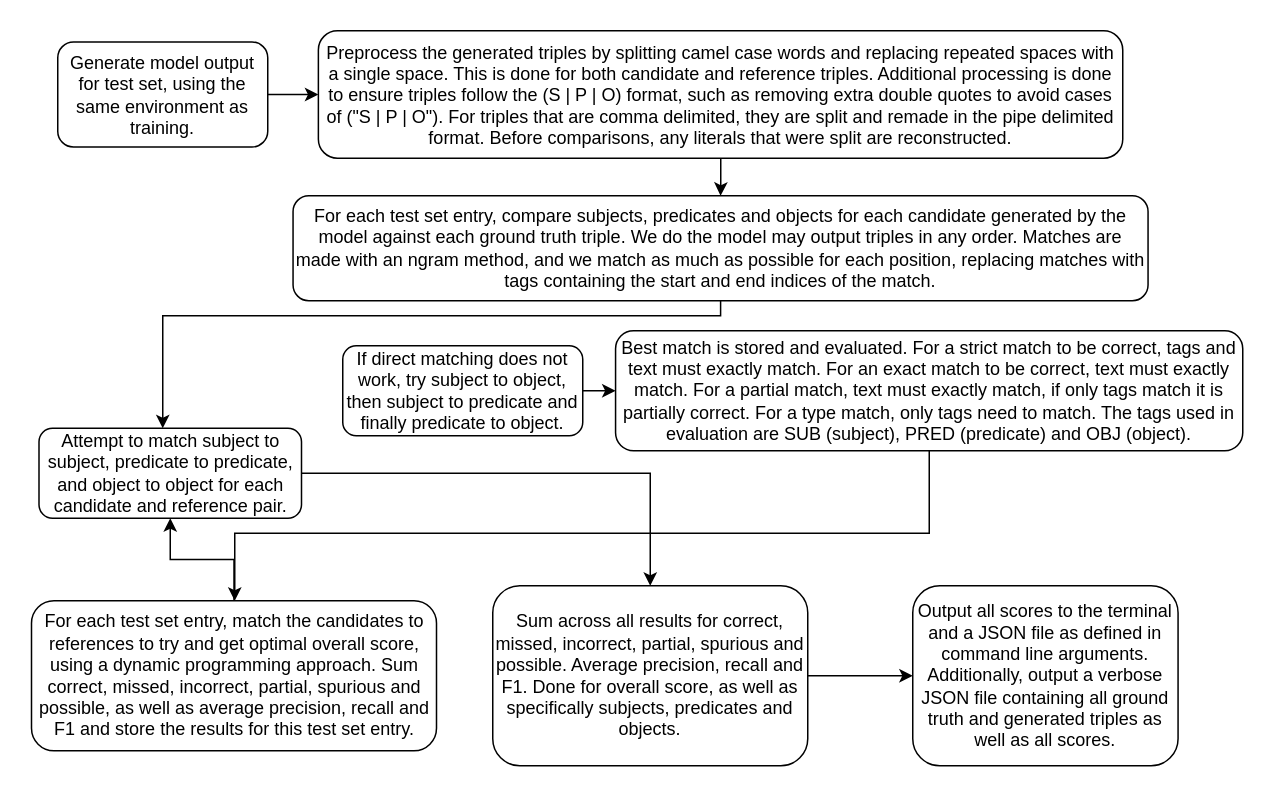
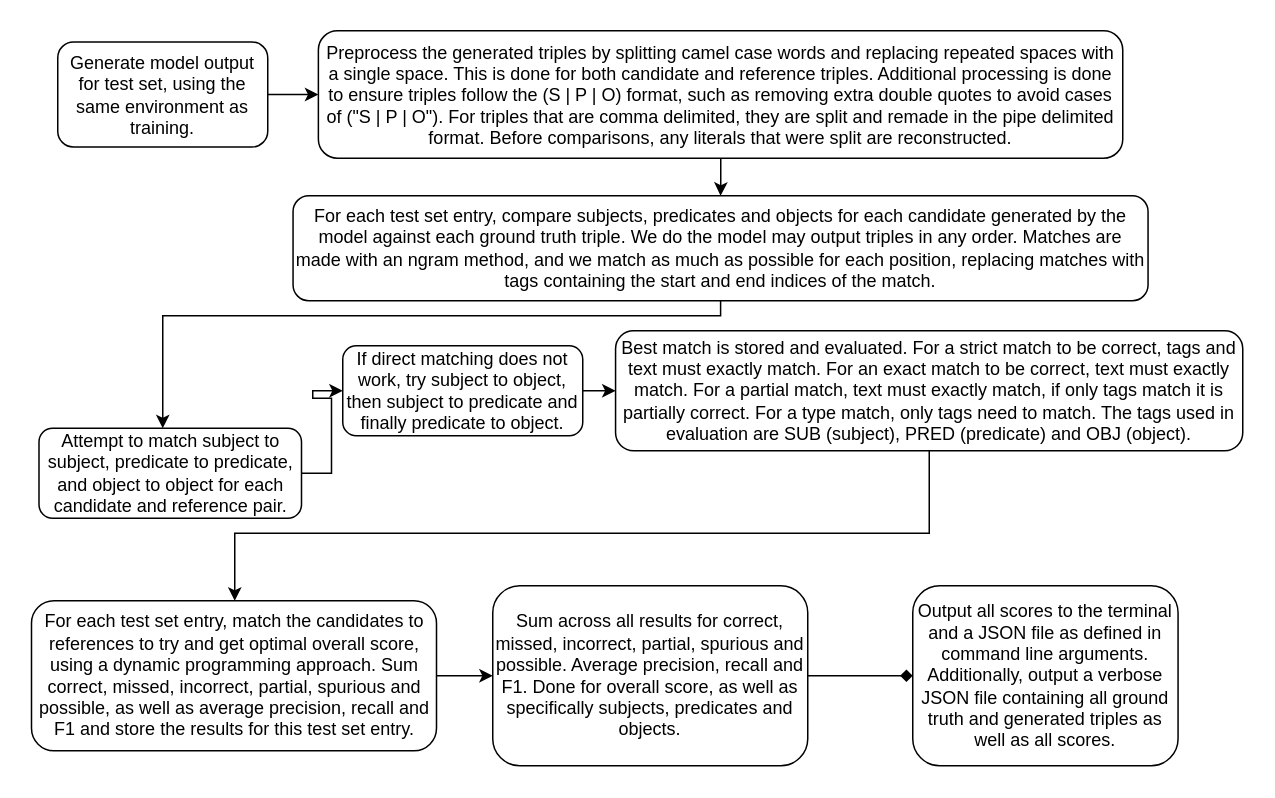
edge "Attempt to match subject to subject, predicate to predicate, and object to object for each candidate and reference pair." -> "Sum across all results for correct, missed, incorrect, partial, spurious and possible. Average precision, recall and F1. Done for overall score, as well as specifically subjects, predicates and objects.": now "Attempt to match subject to subject, predicate to predicate, and object to object for each candidate and reference pair." -> "If direct matching does not work, try subject to object, then subject to predicate and finally predicate to object."
edge "For each test set entry, match the candidates to references to try and get optimal overall score, using a dynamic programming approach. Sum correct, missed, incorrect, partial, spurious and possible, as well as average precision, recall and F1 and store the results for this test set entry." -> "Attempt to match subject to subject, predicate to predicate, and object to object for each candidate and reference pair.": now "For each test set entry, match the candidates to references to try and get optimal overall score, using a dynamic programming approach. Sum correct, missed, incorrect, partial, spurious and possible, as well as average precision, recall and F1 and store the results for this test set entry." -> "Sum across all results for correct, missed, incorrect, partial, spurious and possible. Average precision, recall and F1. Done for overall score, as well as specifically subjects, predicates and objects."
edge "Sum across all results for correct, missed, incorrect, partial, spurious and possible. Average precision, recall and F1. Done for overall score, as well as specifically subjects, predicates and objects." -> "Output all scores to the terminal and a JSON file as defined in command line arguments. Additionally, output a verbose JSON file containing all ground truth and generated triples as well as all scores.": arrowhead classic -> diamond
